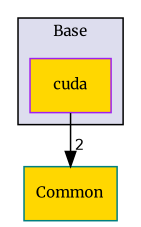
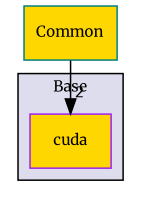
edge "cuda" -> "Common": reversed
